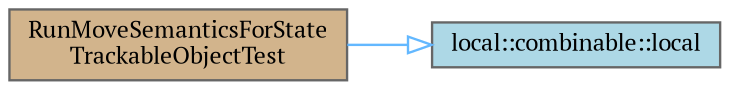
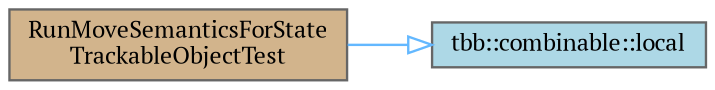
node "local::combinable::local": label "local::combinable::local" -> "tbb::combinable::local"
